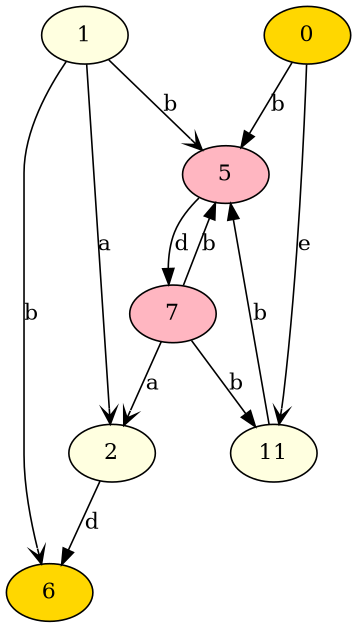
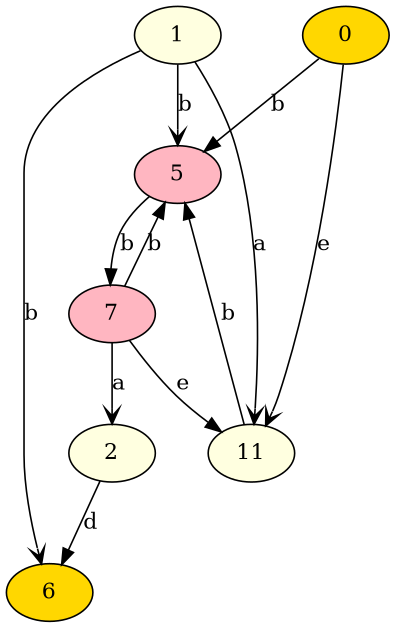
edge "1" -> "2": now "1" -> "11"
edge "5" -> "7": label "d" -> "b"
edge "7" -> "11": label "b" -> "e"
